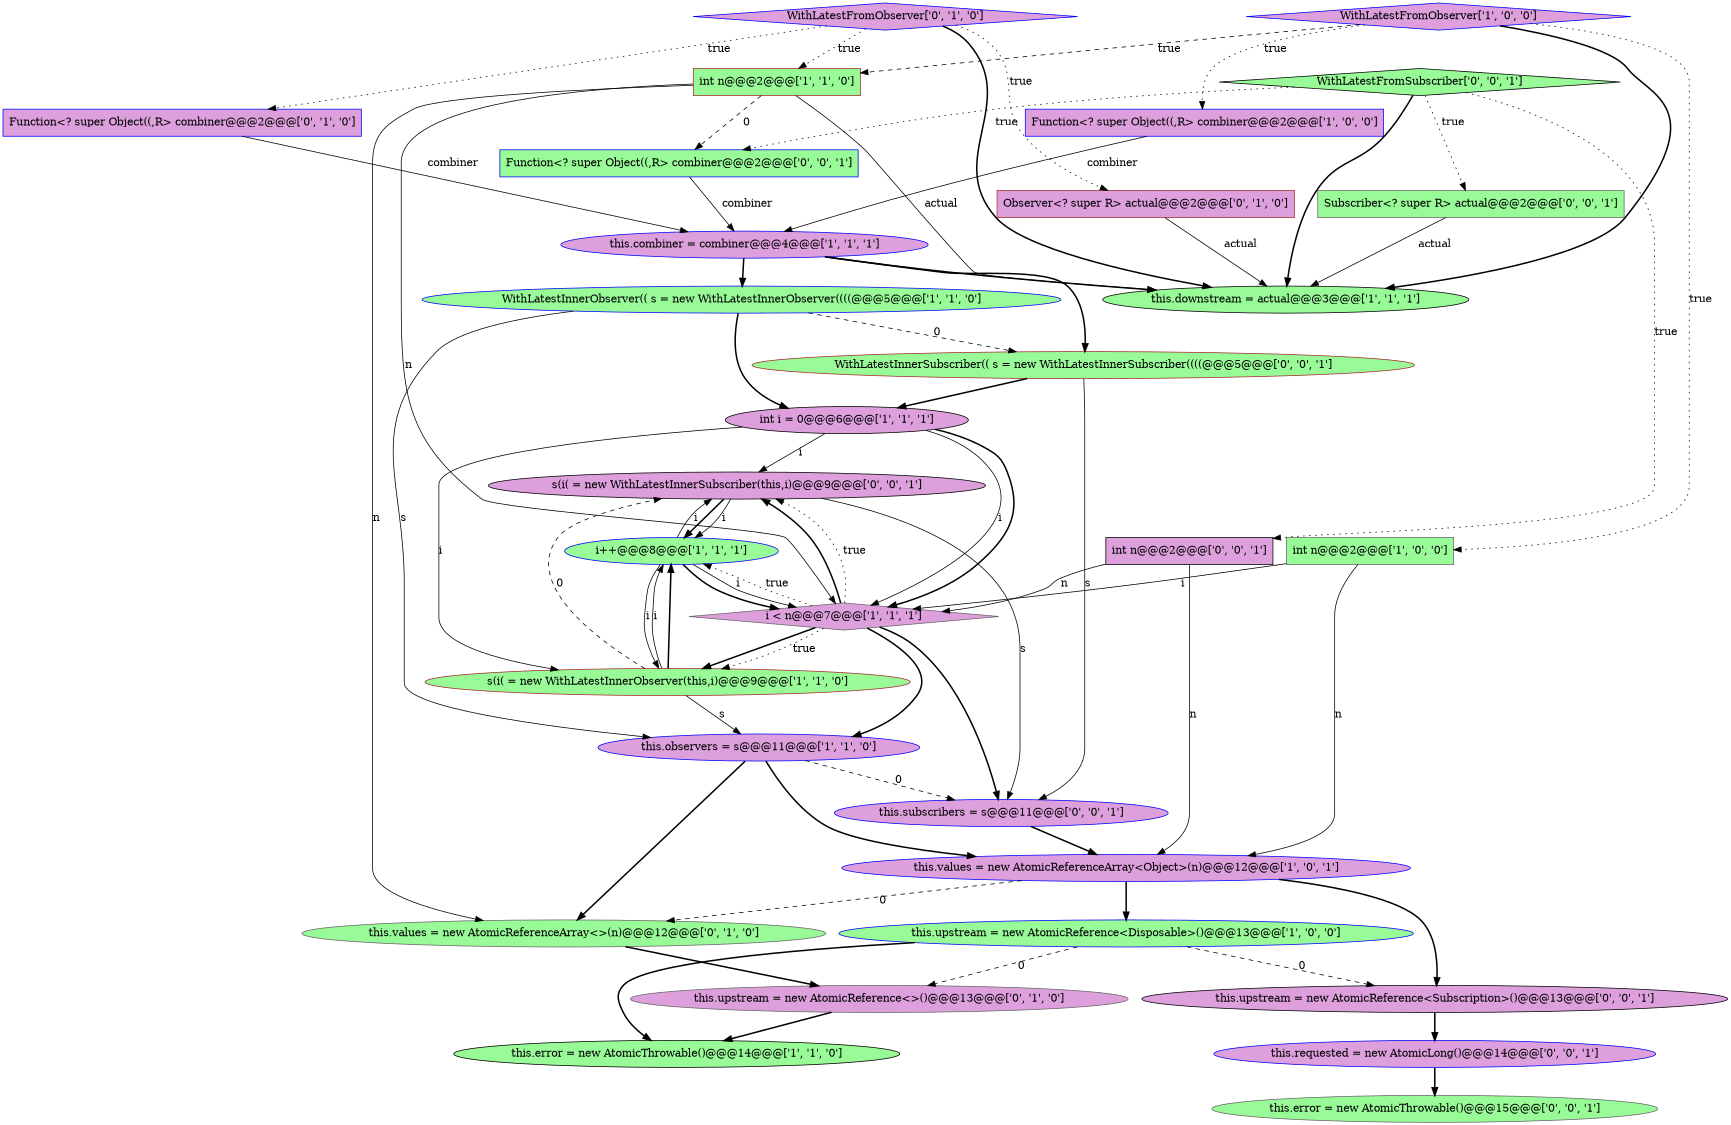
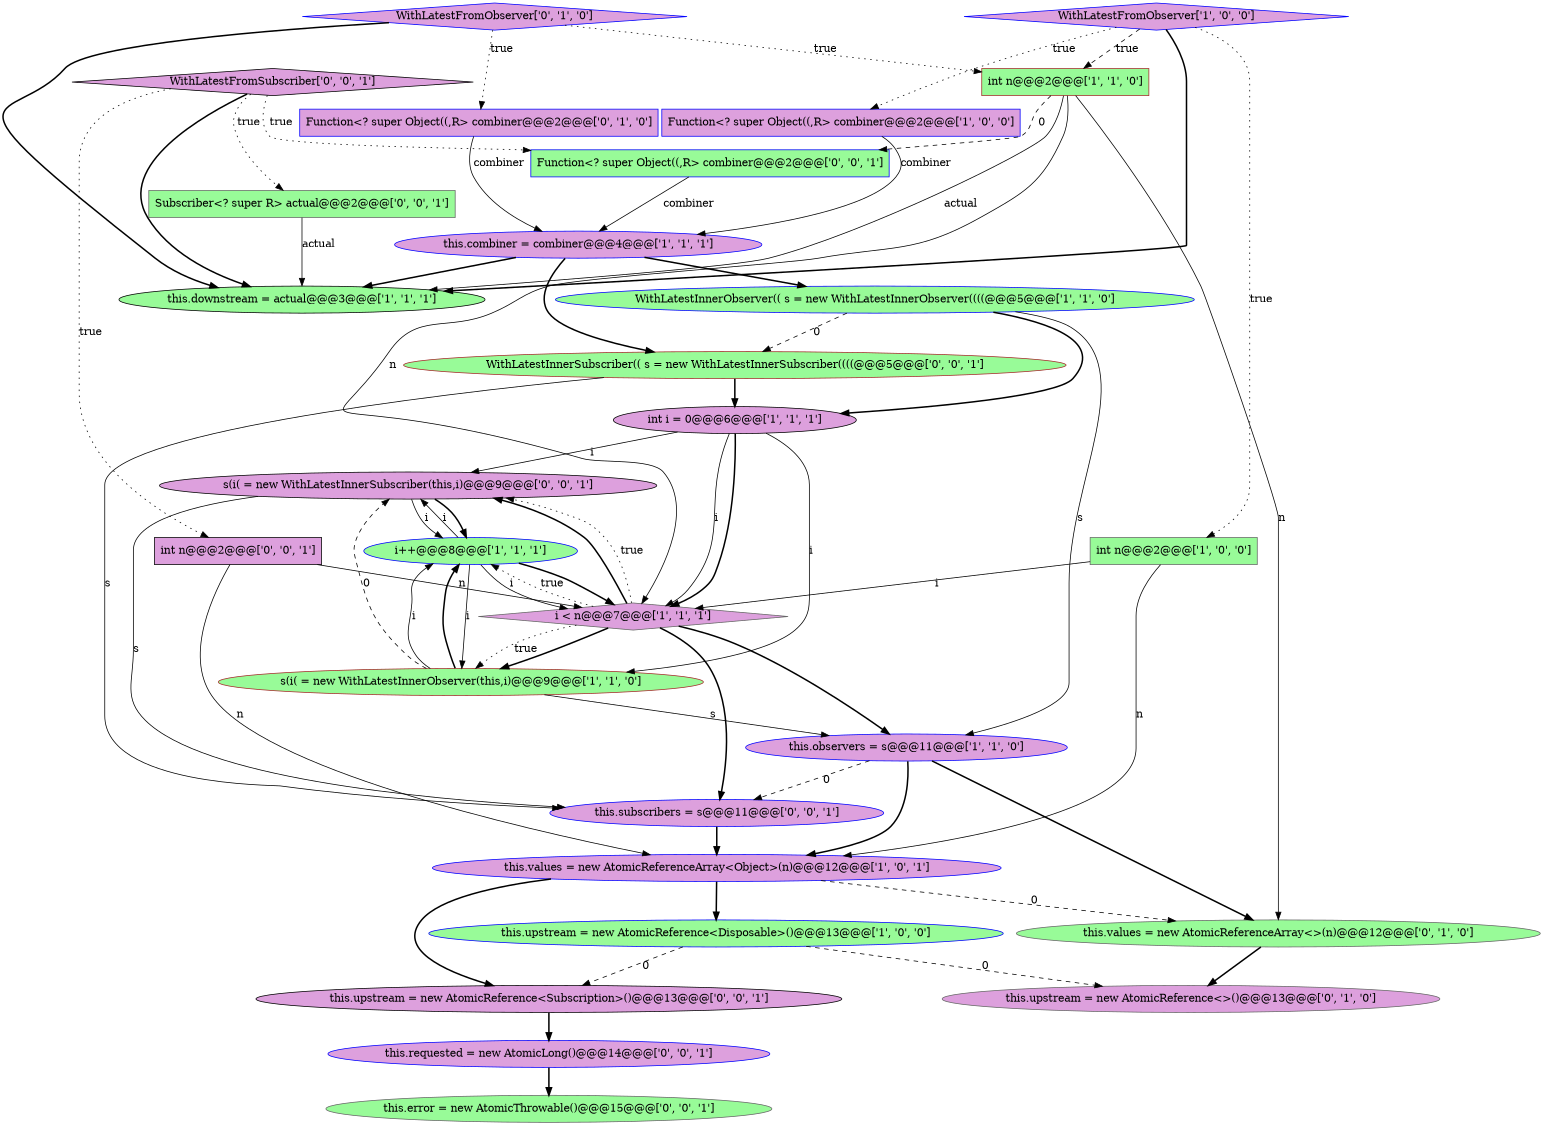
node "WithLatestFromSubscriber['0', '0', '1']": fillcolor palegreen -> plum
node "Observer<? super R> actual@@@2@@@['0', '1', '0']": removed
node "this.error = new AtomicThrowable()@@@14@@@['1', '1', '0']": removed
